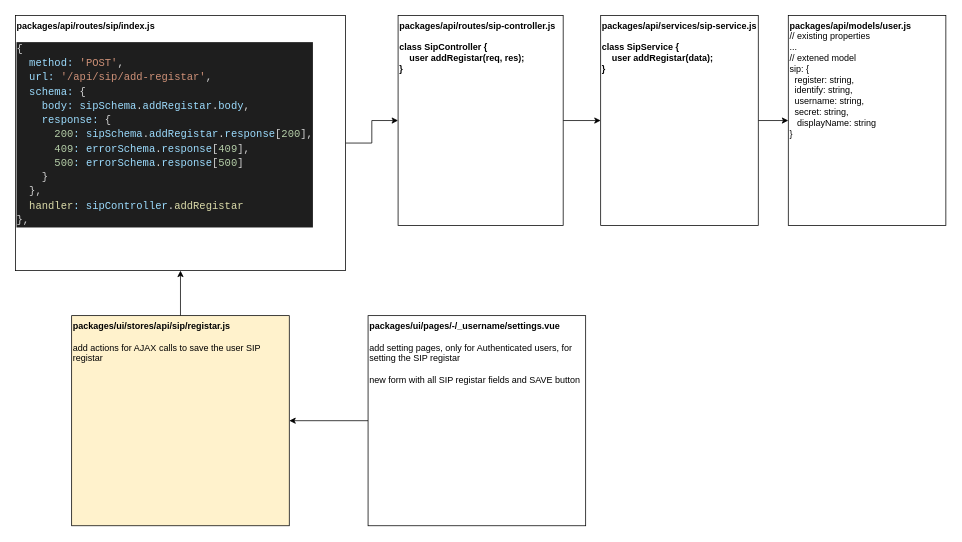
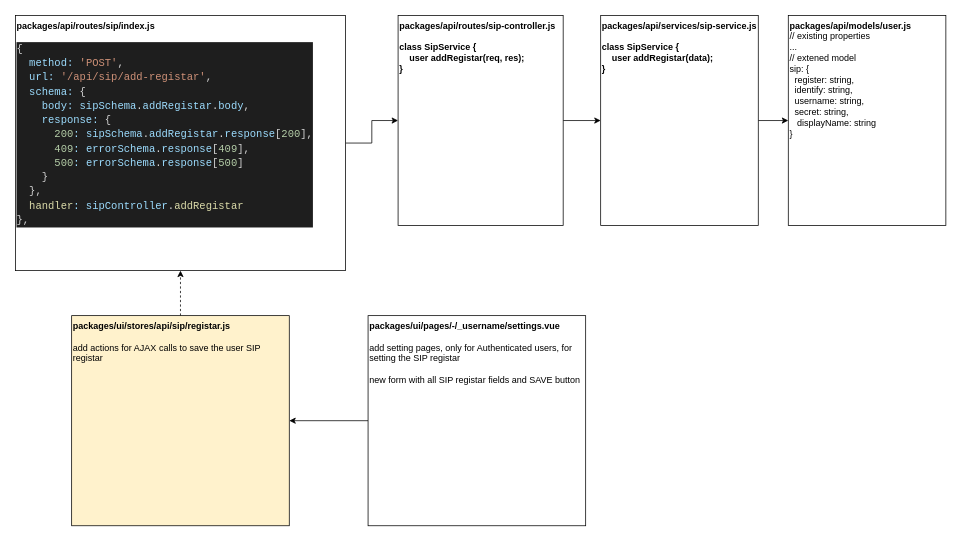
node "packages/api/routes/sip-controller.js class SipController { user addRegistar(req, res); }": label "packages/api/routes/sip-controller.js class SipController { user addRegistar(req, res); }" -> "packages/api/routes/sip-controller.js class SipService { user addRegistar(req, res); }"
edge "packages/ui/stores/api/sip/registar.js add actions for AJAX calls to save the user SIP registar" -> "packages/api/routes/sip/index.js { method: 'POST', url: '/api/sip/add-registar', schema: { body: sipSchema.addRegistar.body, response: { 200: sipSchema.addRegistar.response[200], 409: errorSchema.response[409], 500: errorSchema.response[500] } }, handler: sipController.addRegistar },": style solid -> dashed
